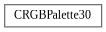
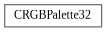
node "CRGBPalette30": label "CRGBPalette30" -> "CRGBPalette32"
